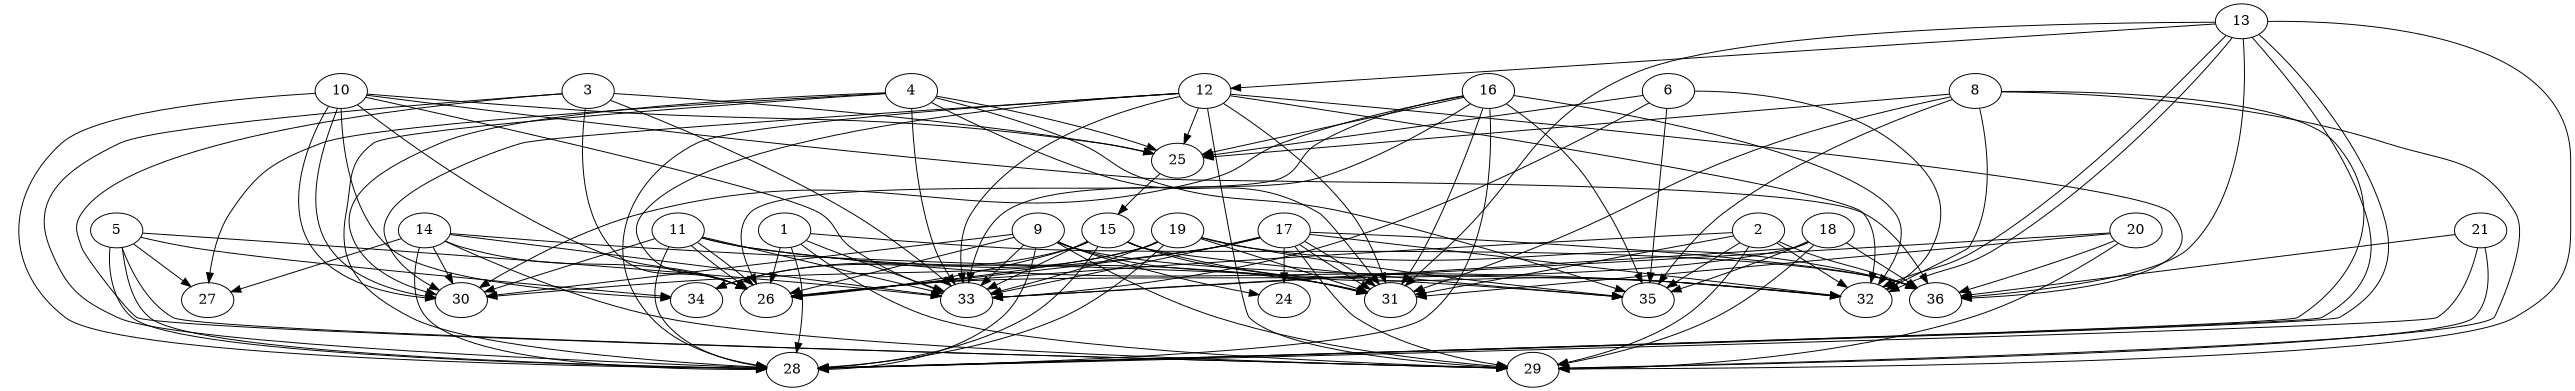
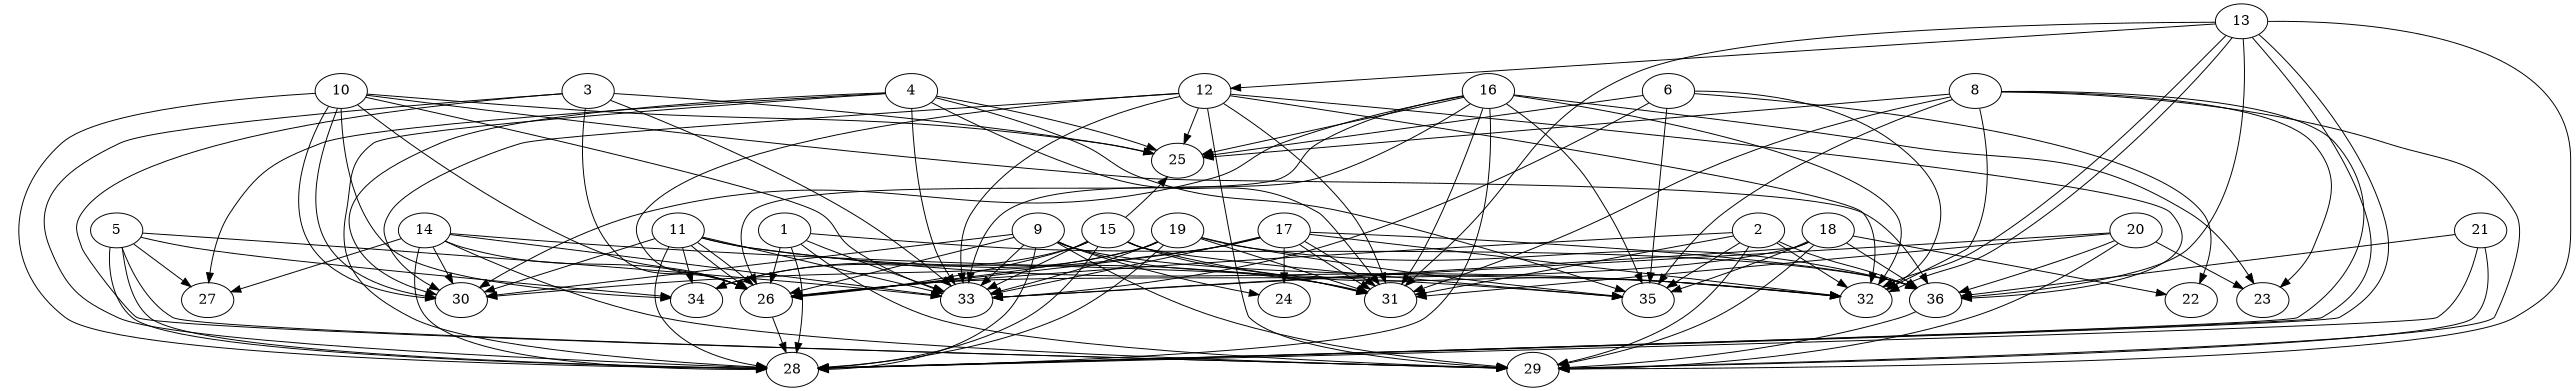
edge "12" -> "28": now "26" -> "28"
edge "25" -> "15": reversed
edge "11" -> "34": added
node "22": added
node "23": added
edge "17" -> "29": now "36" -> "29"
